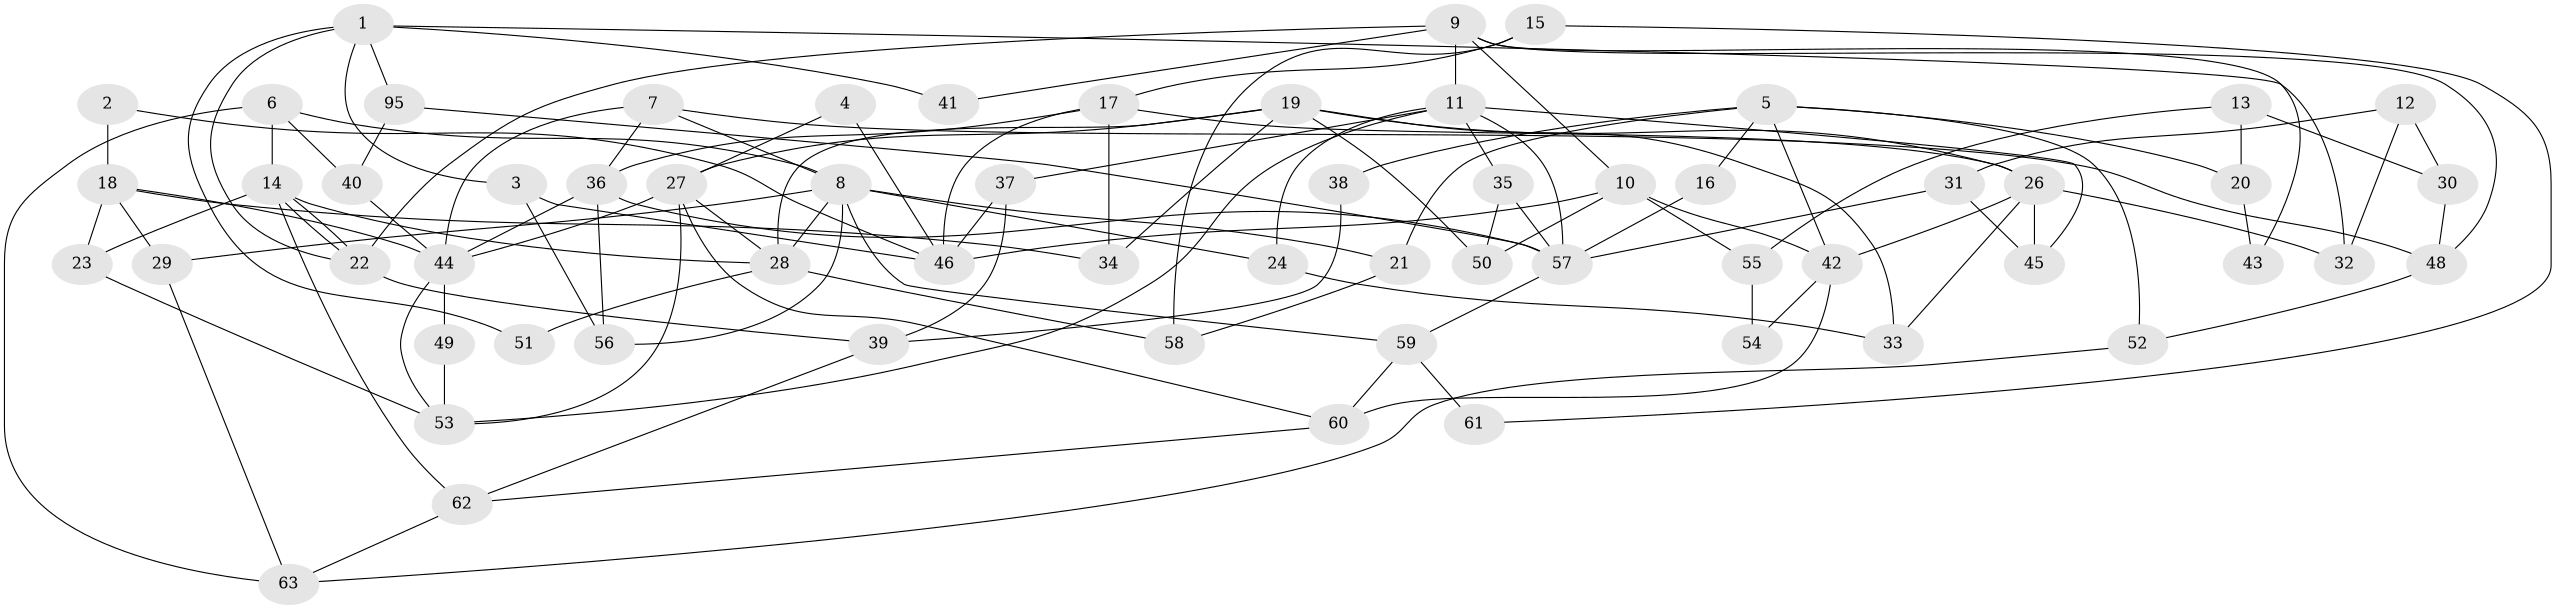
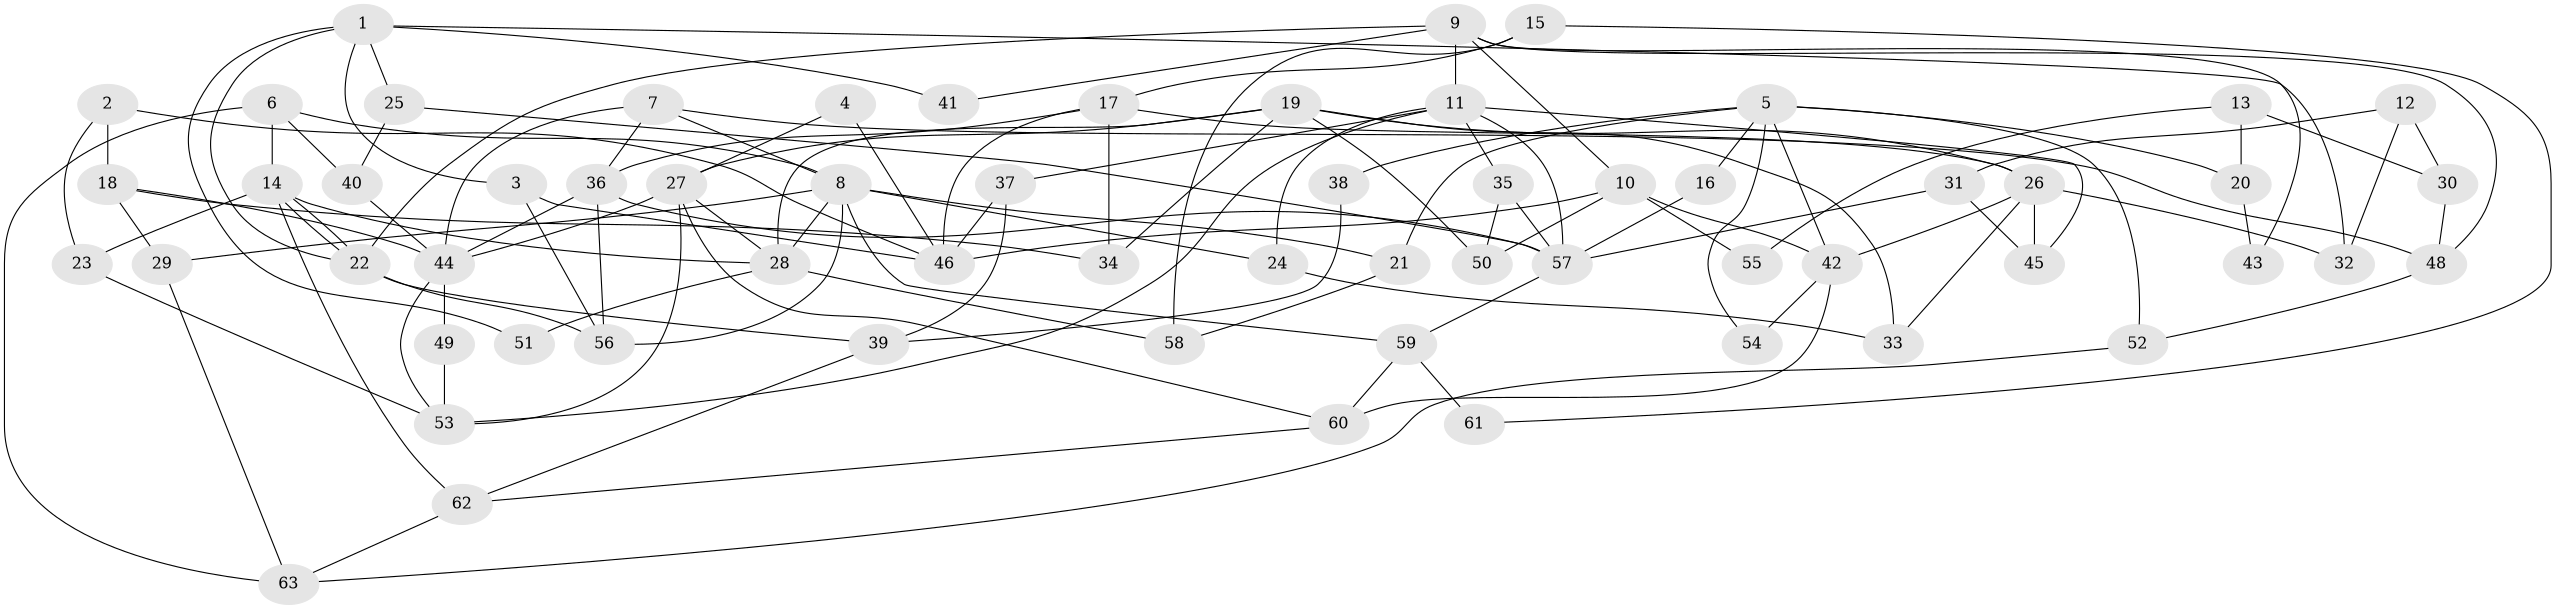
node "95": label "95" -> "25"
edge "18" -- "23": now "2" -- "23"
edge "55" -- "54": now "5" -- "54"
edge "22" -- "56": added
